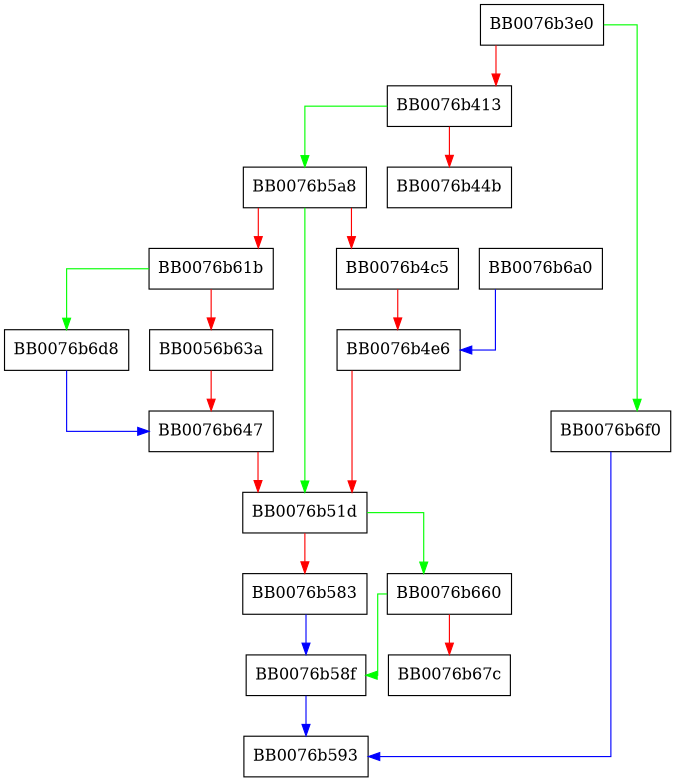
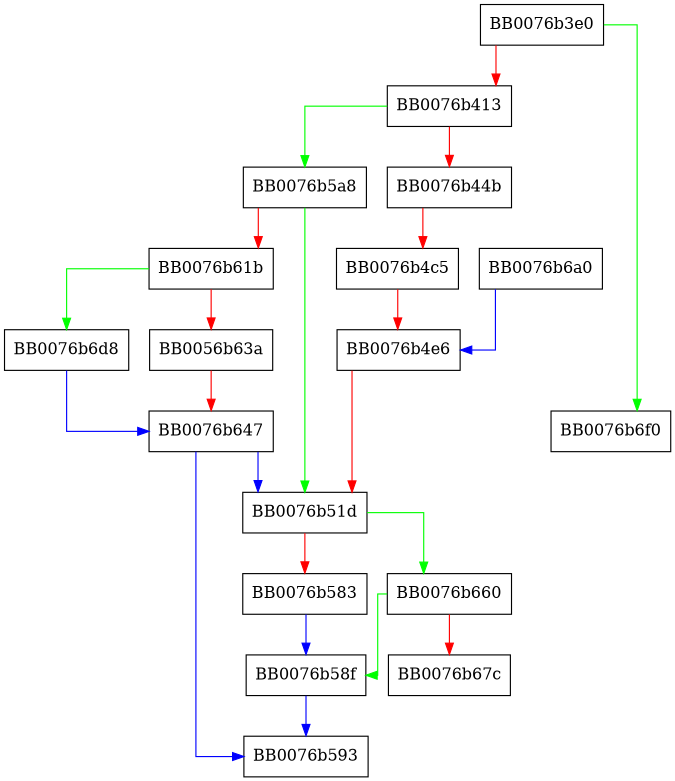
edge "BB0076b5a8" -> "BB0076b4c5": now "BB0076b44b" -> "BB0076b4c5"
edge "BB0076b647" -> "BB0076b51d": color red -> blue
edge "BB0076b6f0" -> "BB0076b593": now "BB0076b647" -> "BB0076b593"
